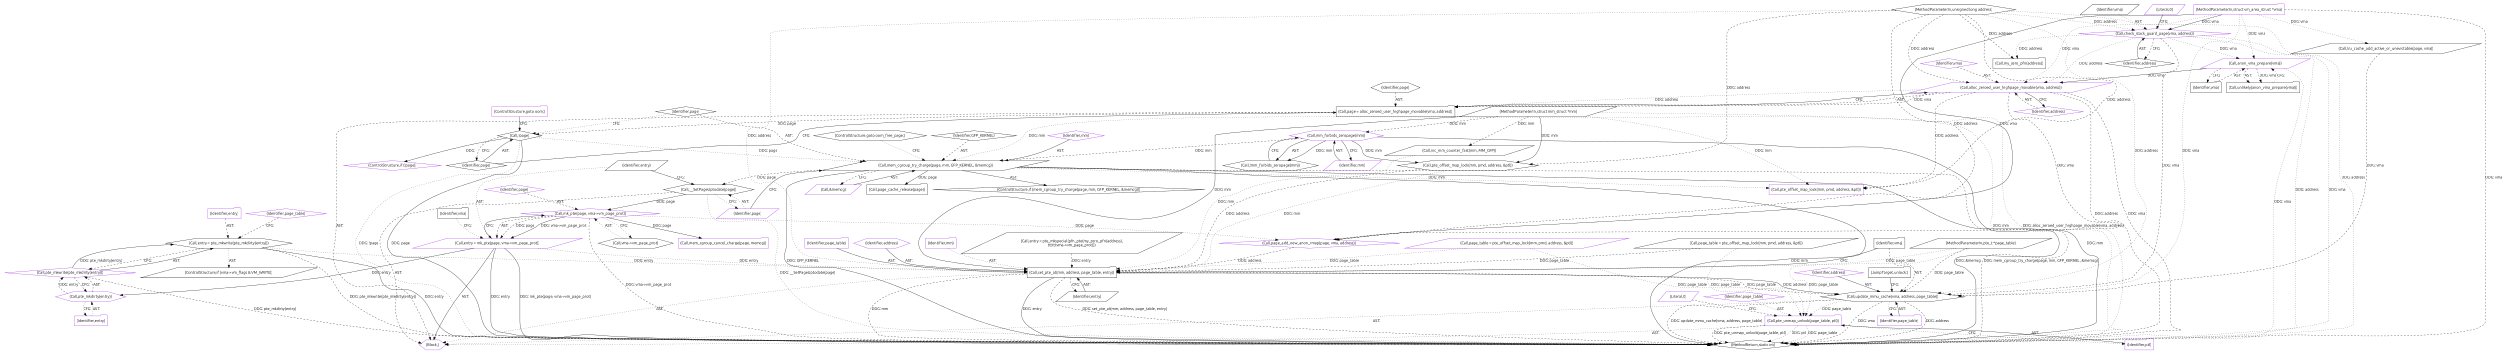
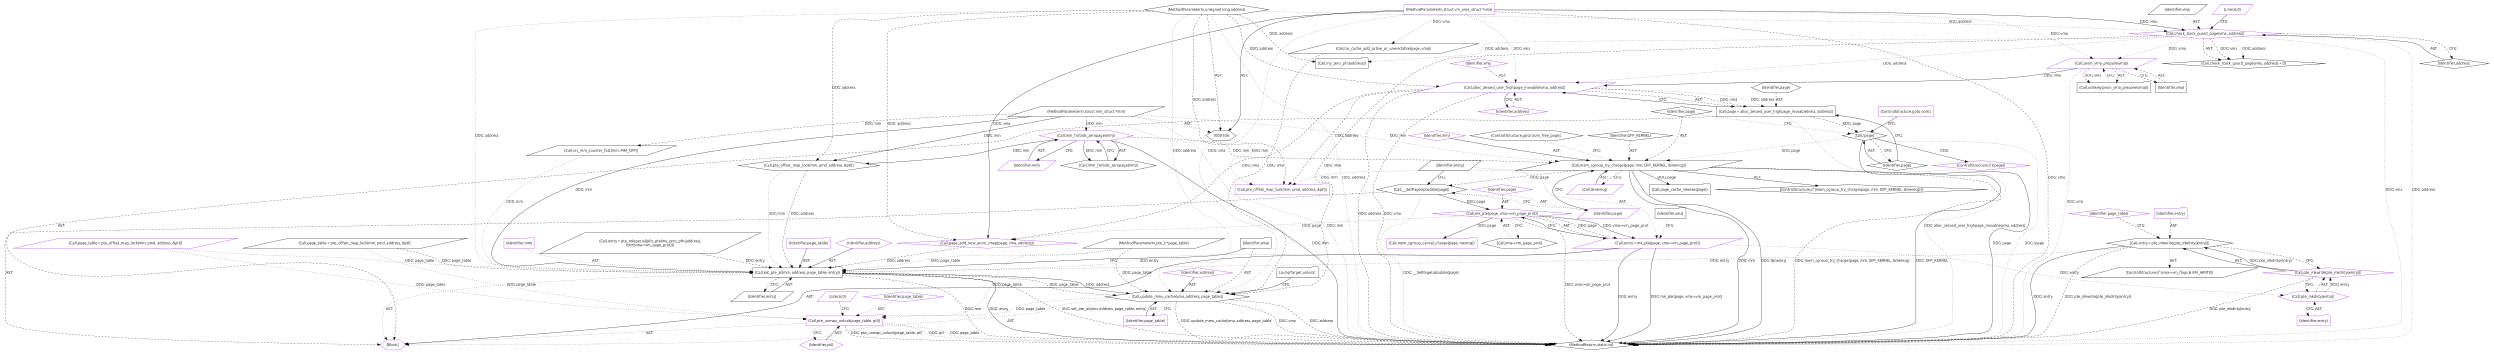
node "(Call,check_stack_guard_page(vma, address) < 0)": added
node "1000106": added
edge "(Call,entry = mk_pte(page, vma->vm_page_prot))" -> "(Call,pte_mkdirty(entry))": style solid -> dotted
node "(Identifier,ptl)": shape folder -> hexagon
